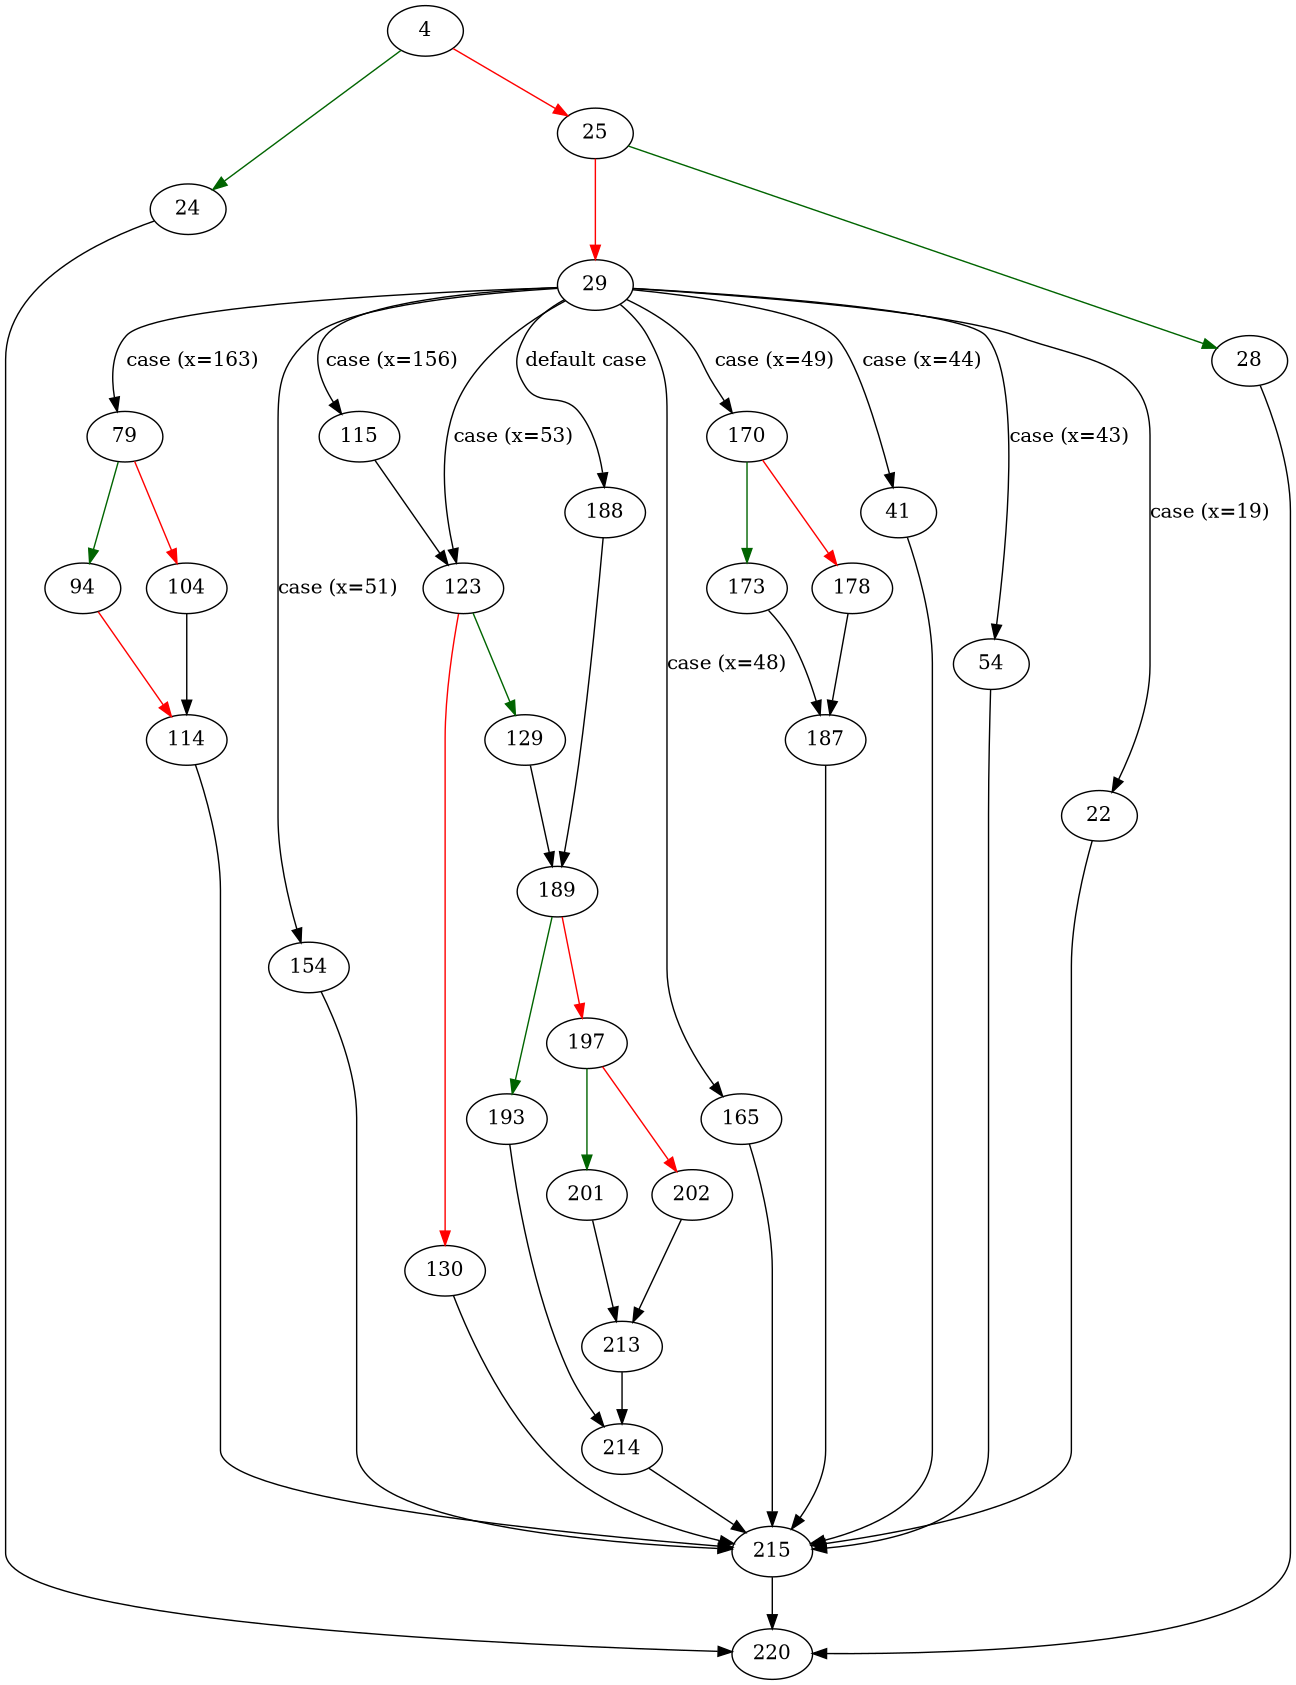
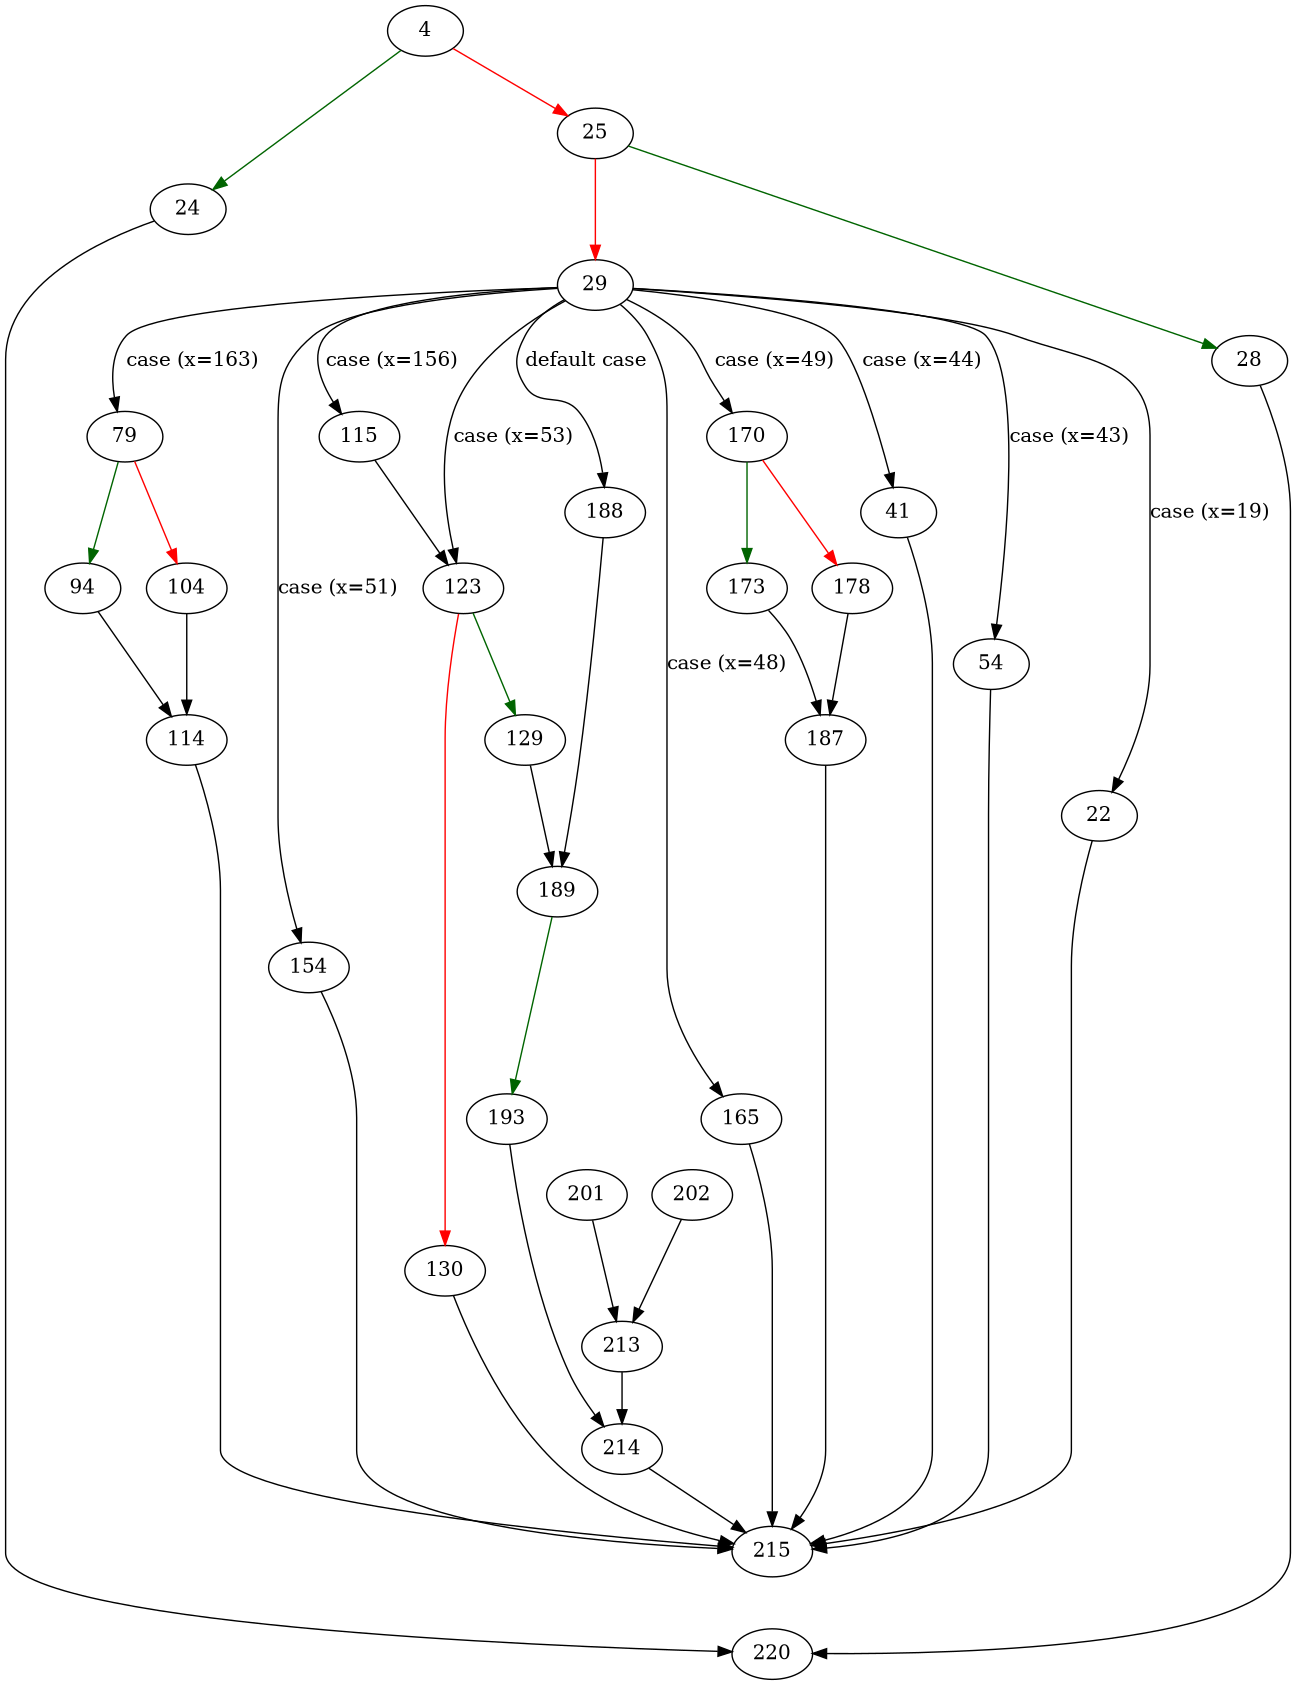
edge "94" -> "114": color red -> black
node "197": removed
edge "215" -> "220": removed
